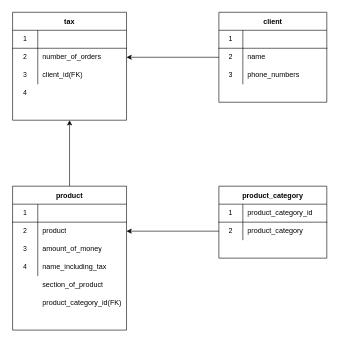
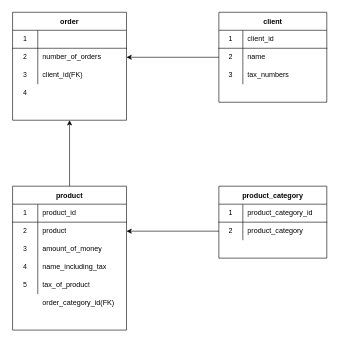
node "tax": label "tax" -> "order"
node "client_id": added
node "phone_numbers": label "phone_numbers" -> "tax_numbers"
node "product_id": added
node "5": added
node "section_of_product": label "section_of_product" -> "tax_of_product"
node "product_category_id(FK)": label "product_category_id(FK)" -> "order_category_id(FK)"
